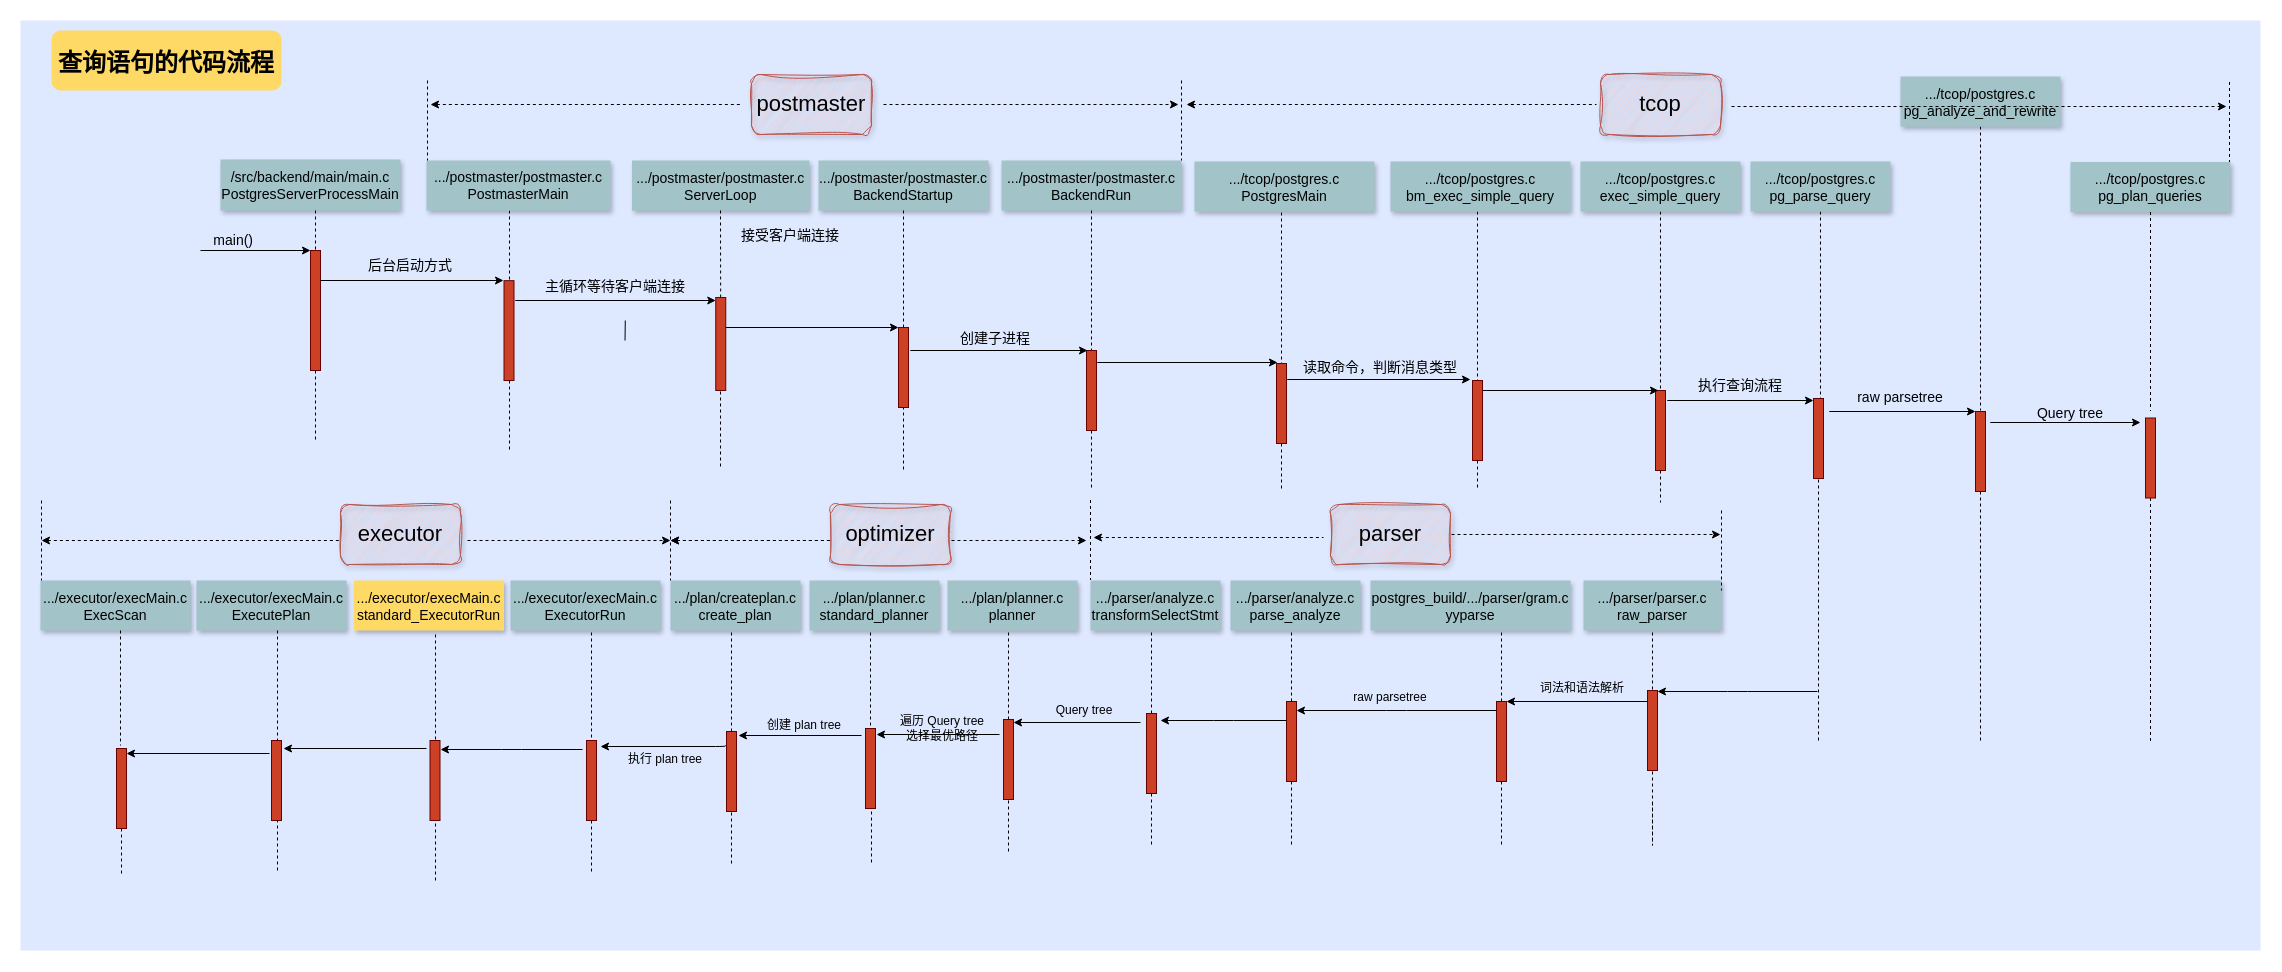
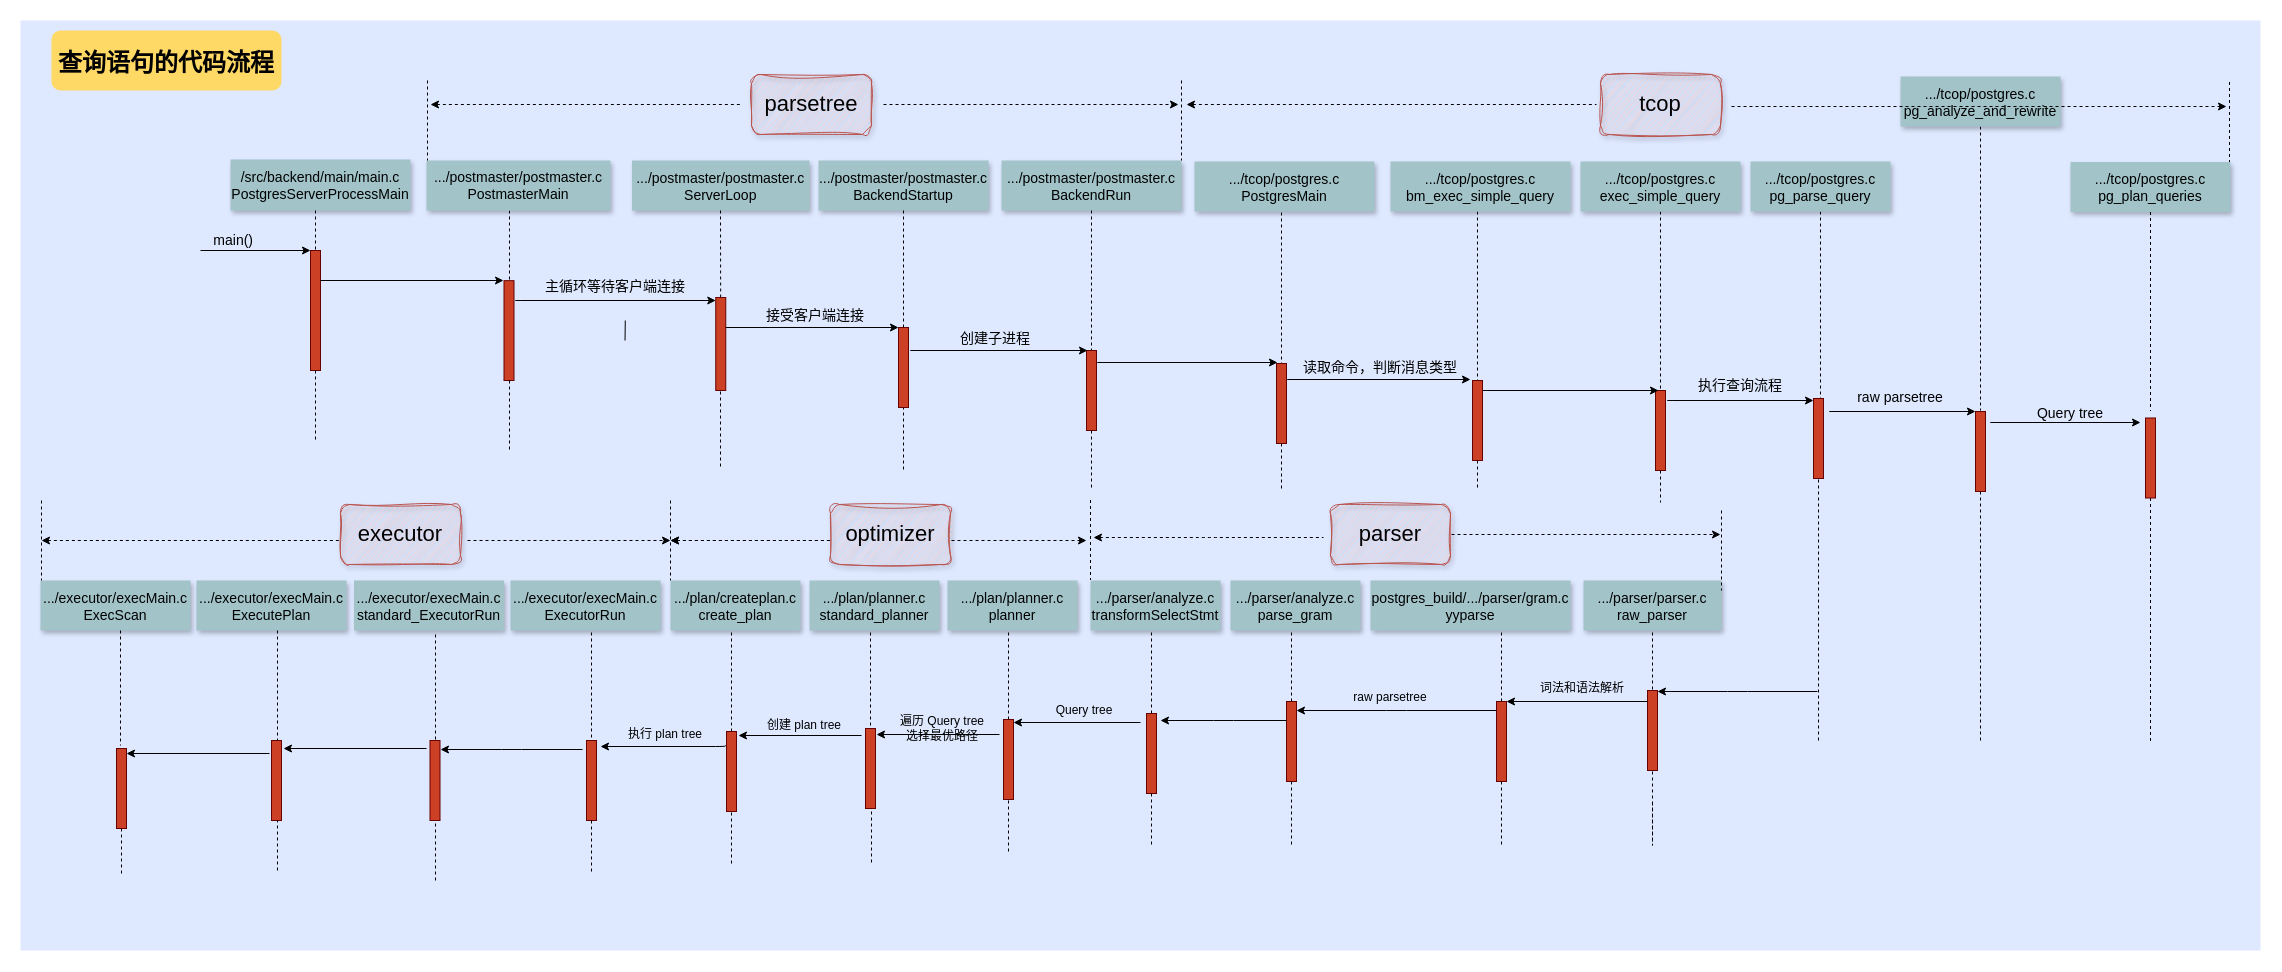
node "postmaster": label "postmaster" -> "parsetree"
node "/src/backend/main/main.c PostgresServerProcessMain": moved (311, 185) -> (321, 185)
node "接受客户端连接": moved (791, 236) -> (816, 316)
node "后台启动方式": removed
node ".../parser/analyze.c parse_analyze": label ".../parser/analyze.c parse_analyze" -> ".../parser/analyze.c parse_gram"
node ".../executor/execMain.c standard_ExecutorRun": fillcolor #ffd966 -> #a2c4c9
node "执行 plan tree": moved (666, 760) -> (666, 735)
